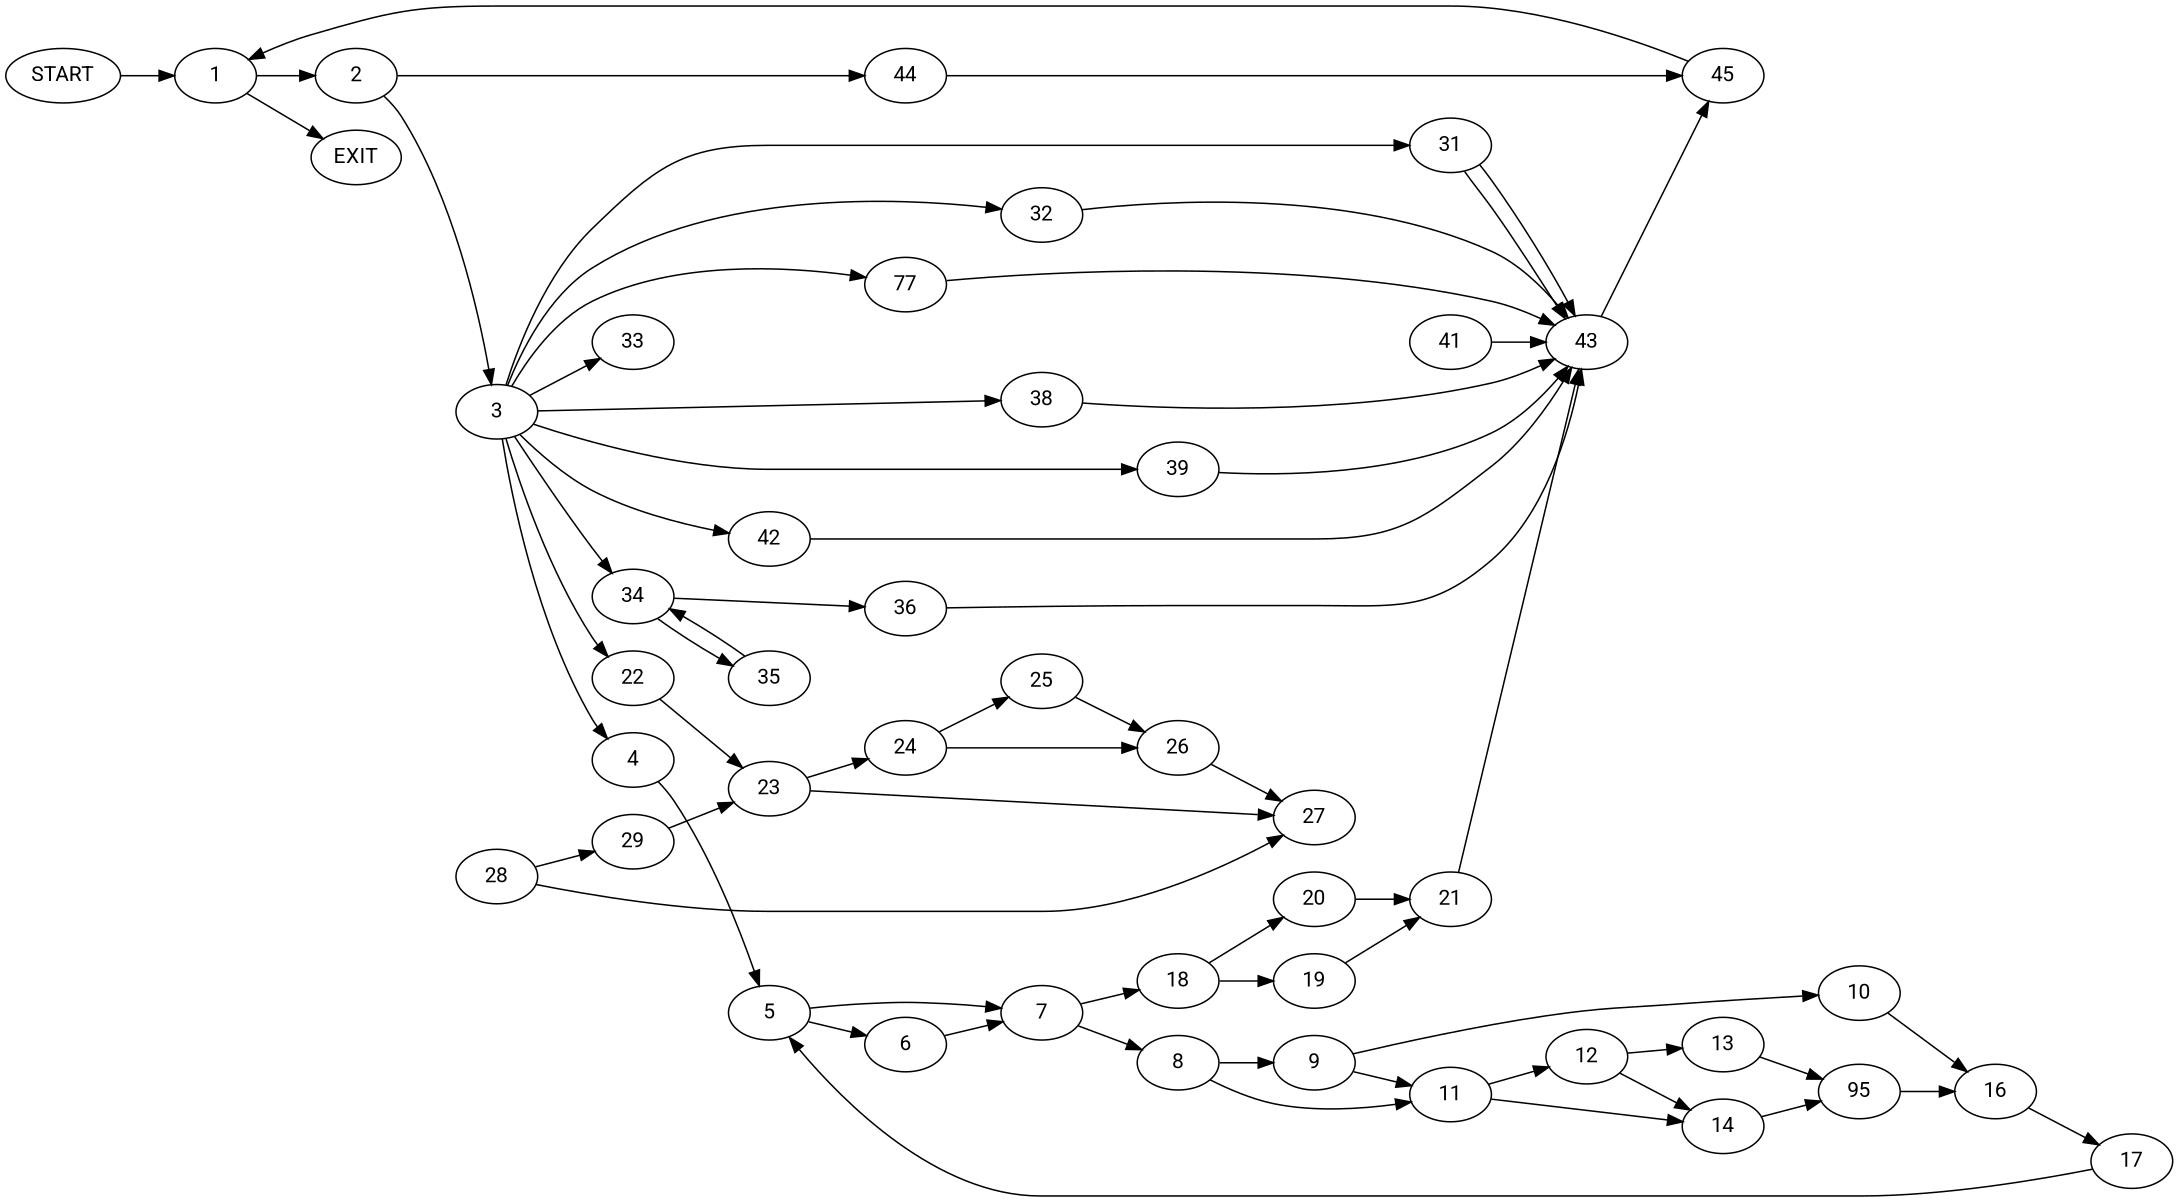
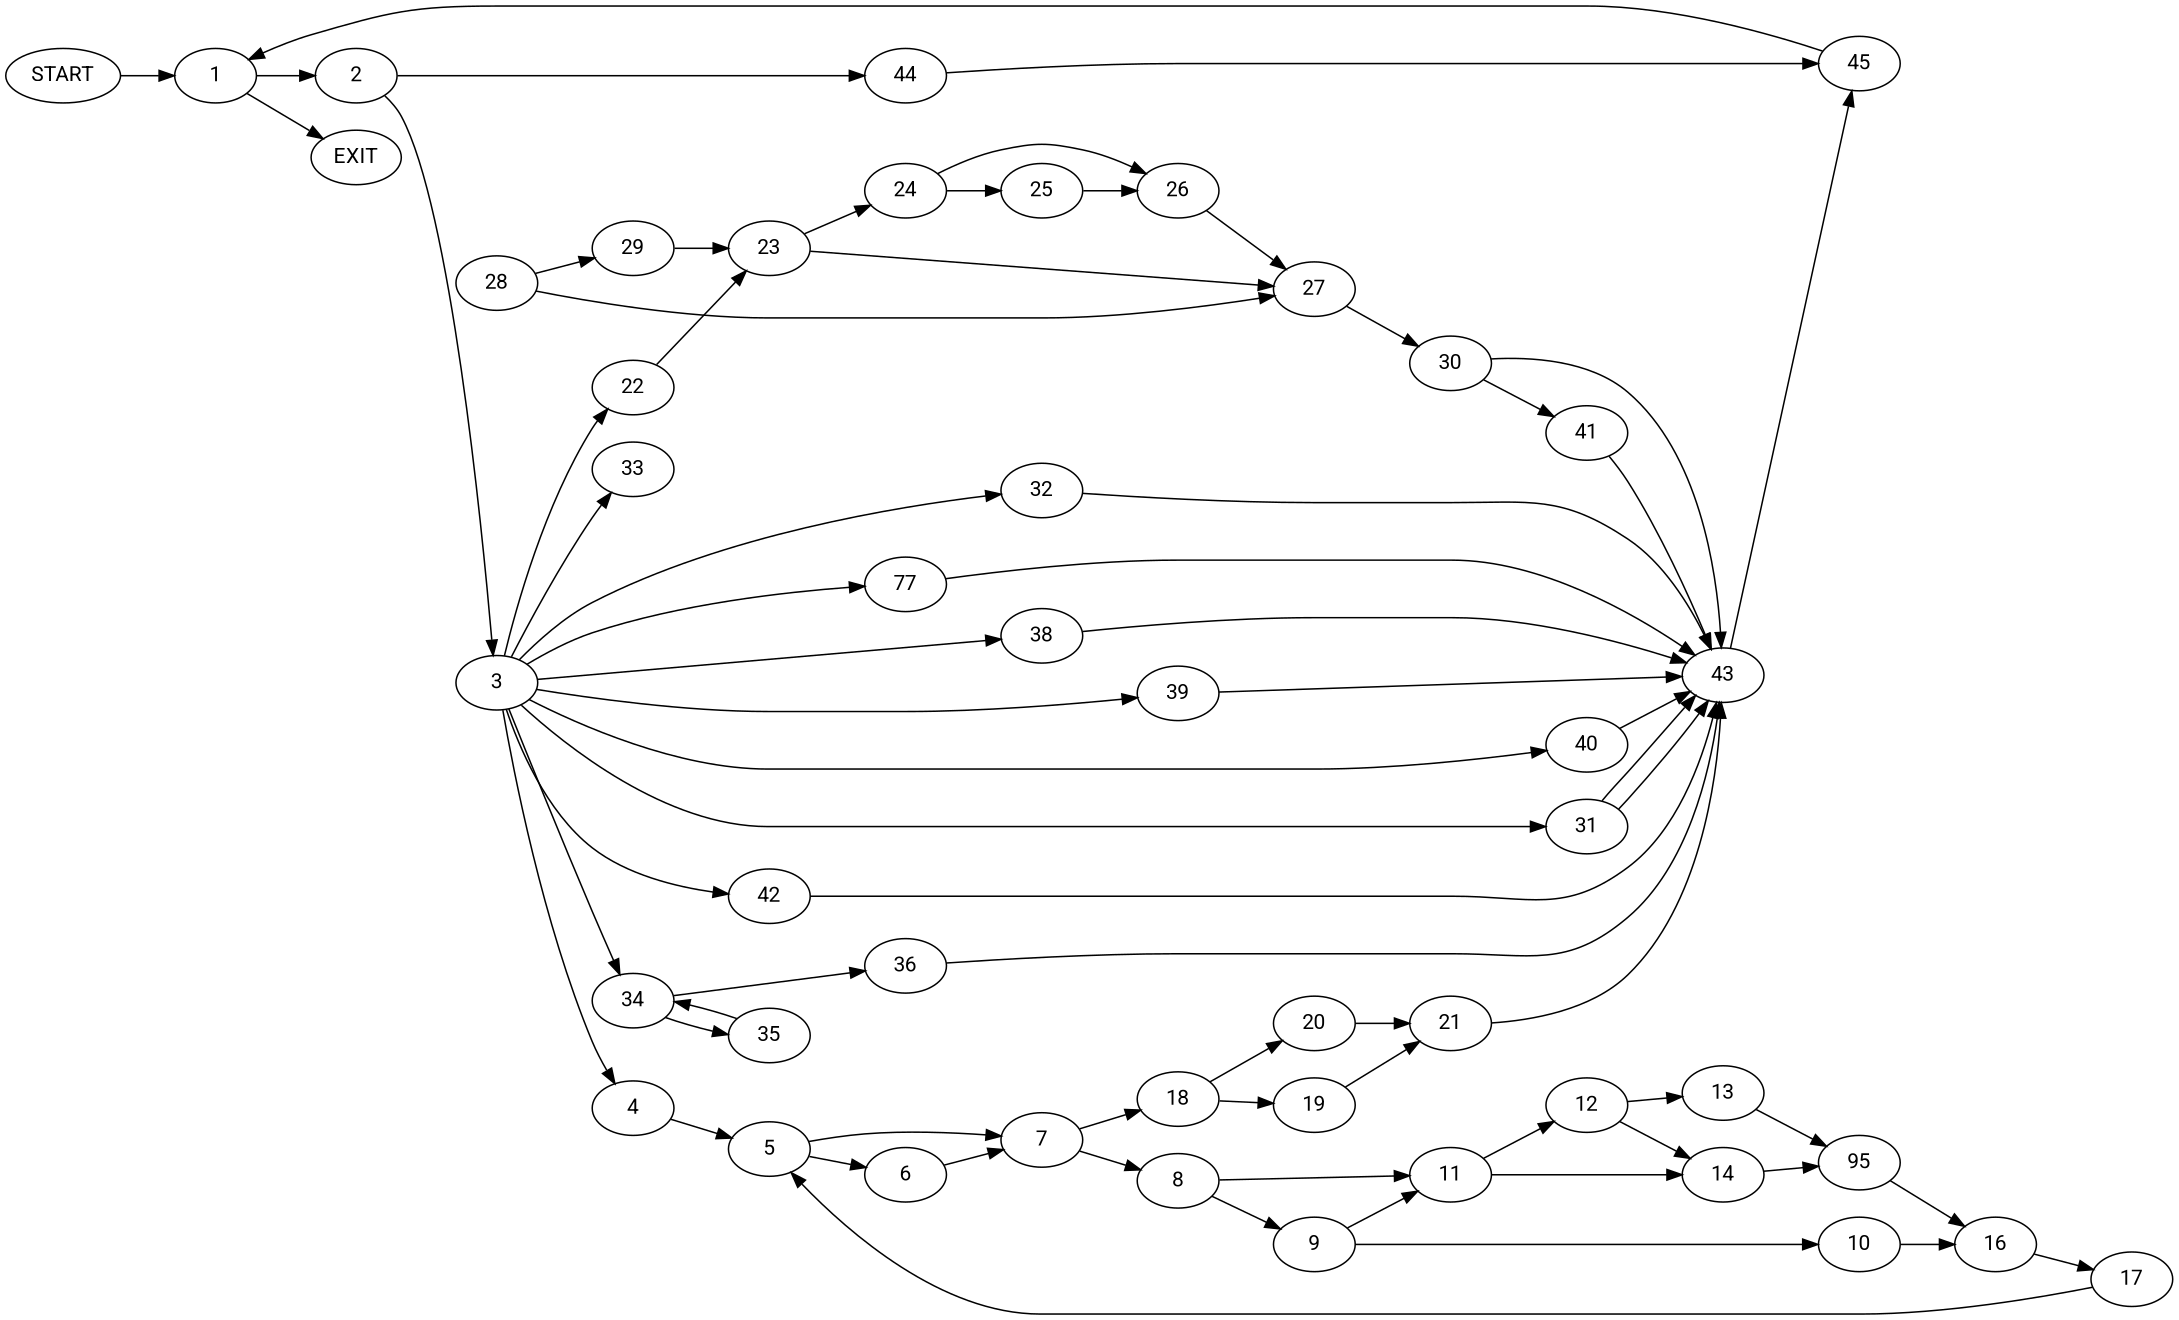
node "30": added
node "40": added
